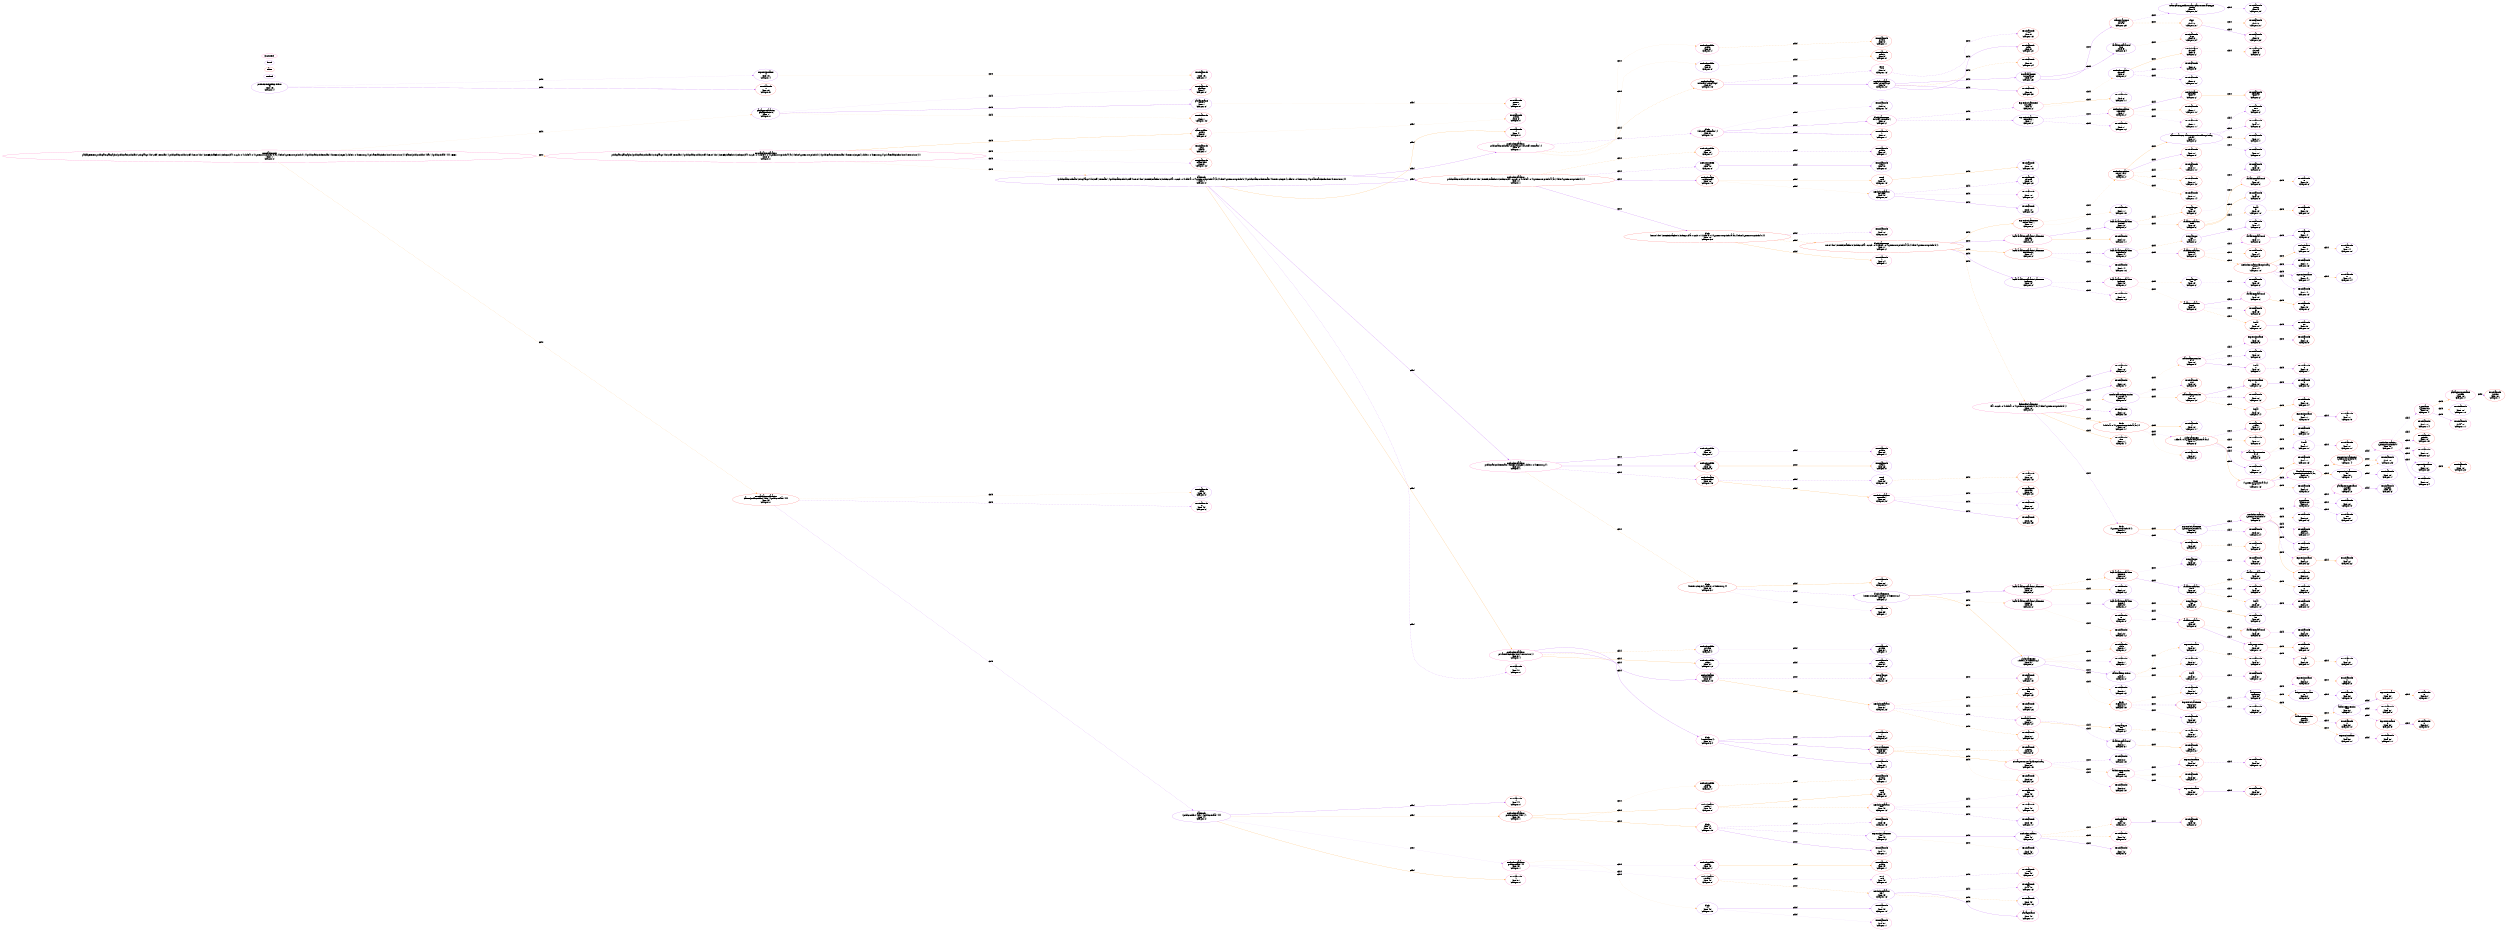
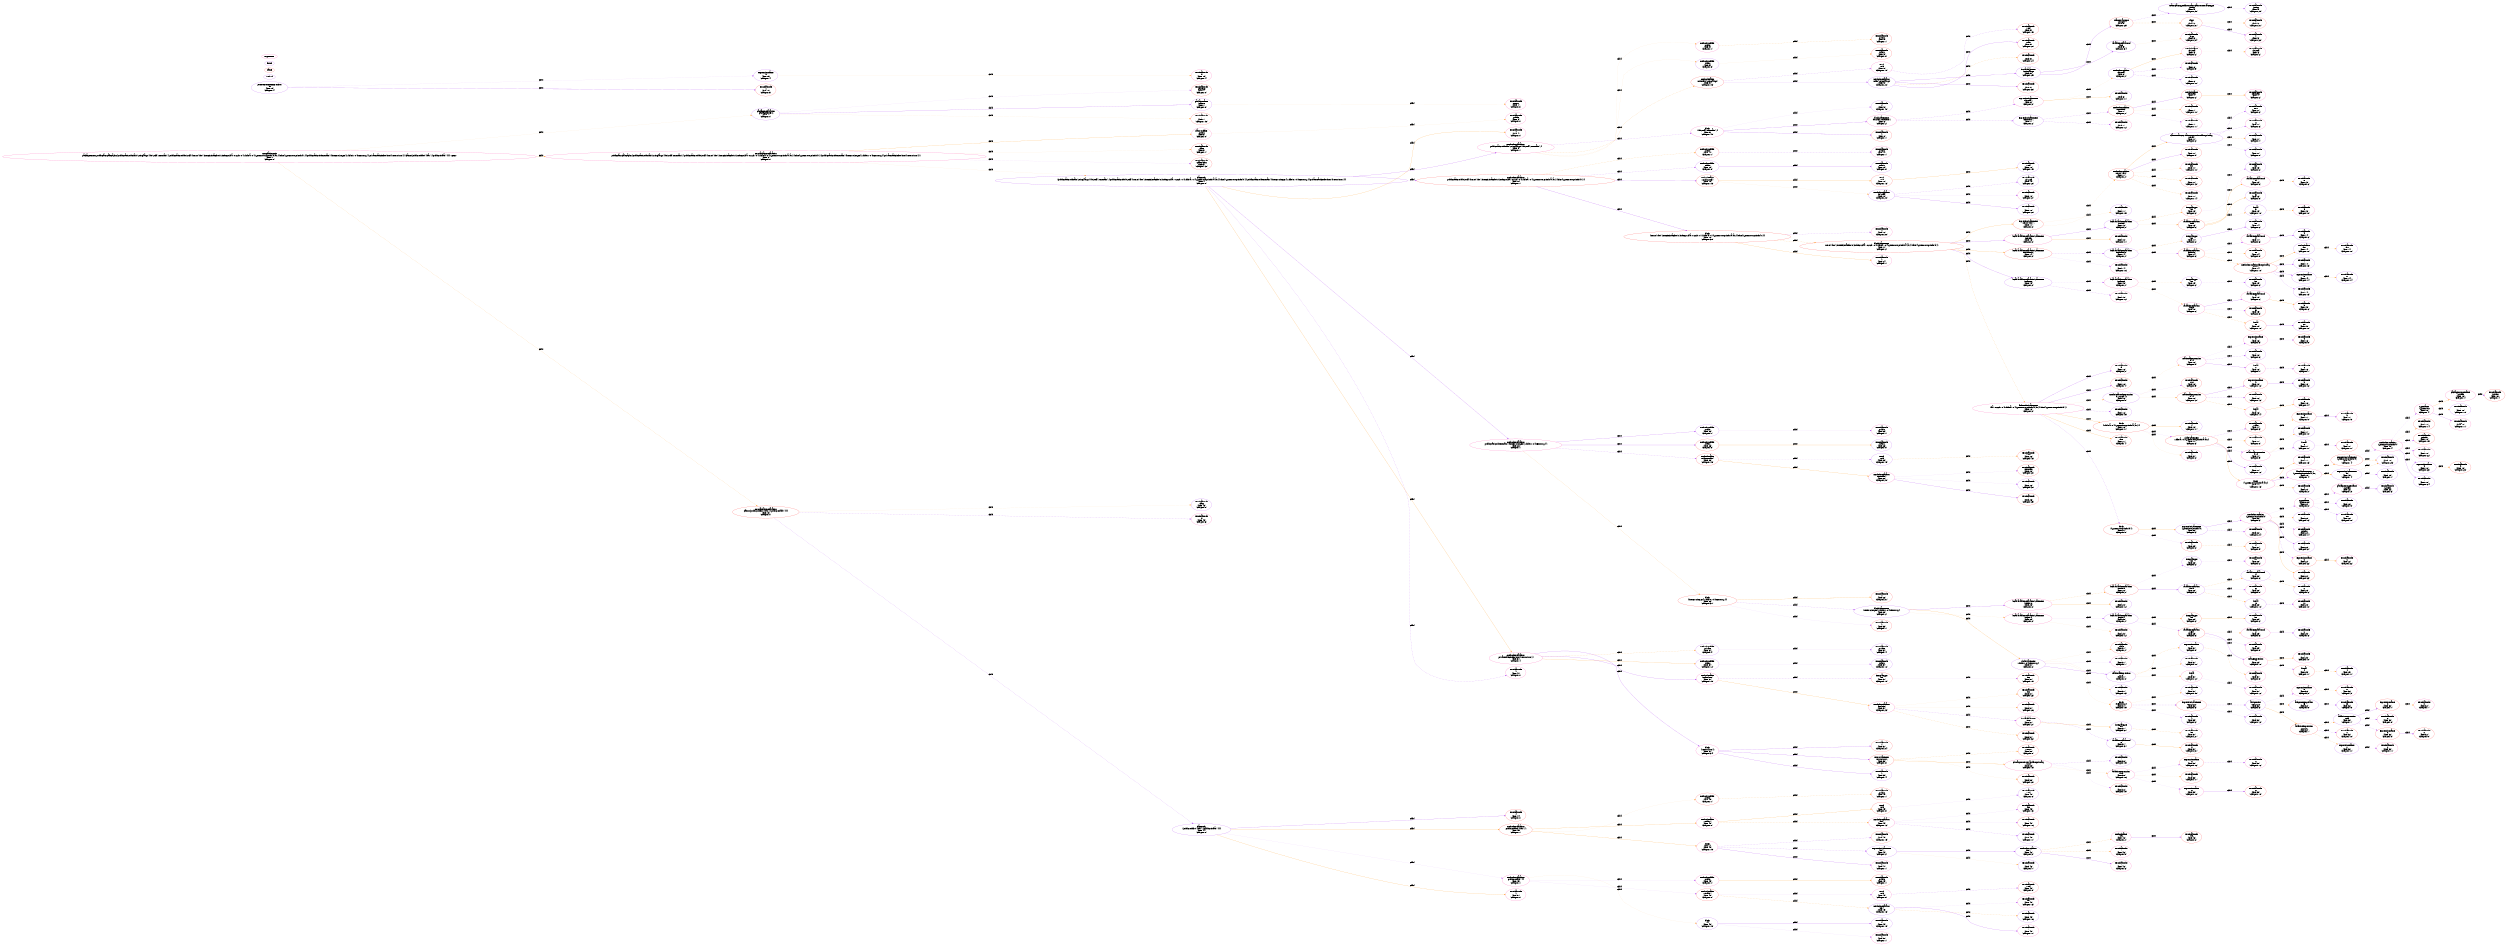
edge "terminalNode = (line: 29) (charpos: 8)" -> "variableDeclarator y=-4 (line: 29) (charpos: 6)": reversed
node "terminalNode void (line: 45) (charpos: 8)": added
node "packageName ) (line: 49) (charpos: 17)": label "packageName ) (line: 49) (charpos: 17)" -> "terminalNode ) (line: 49) (charpos: 17)"
